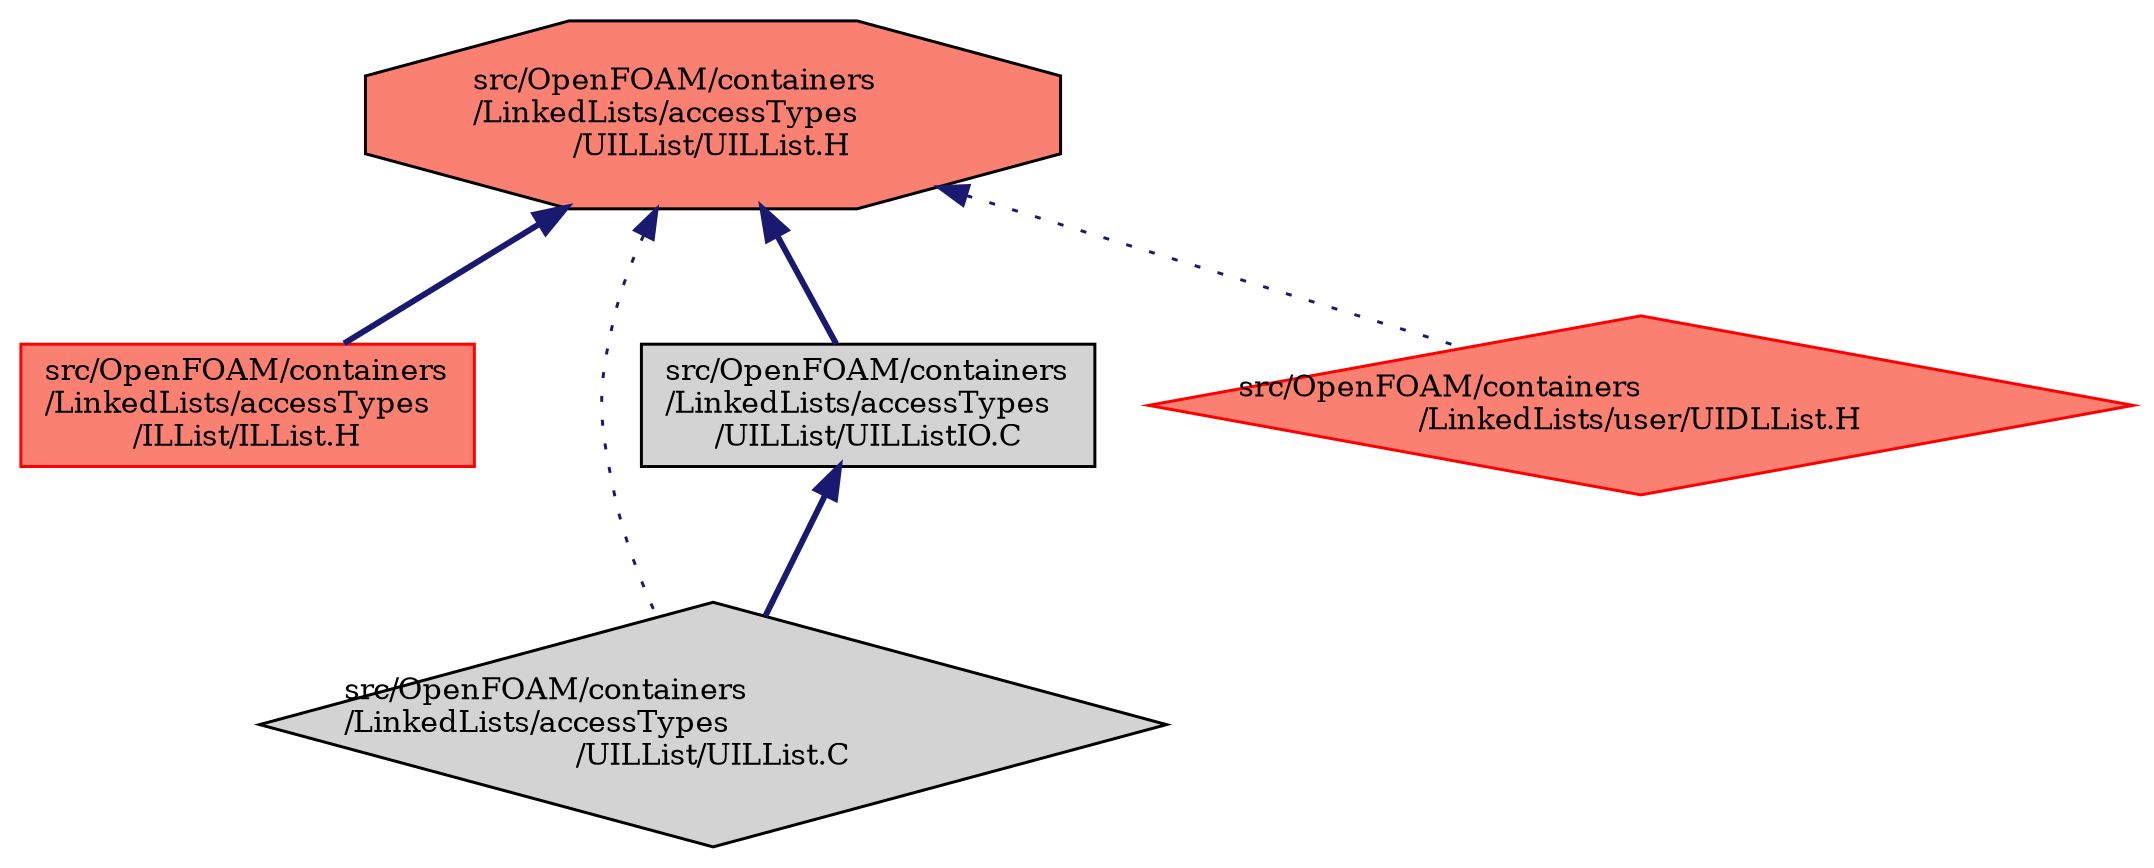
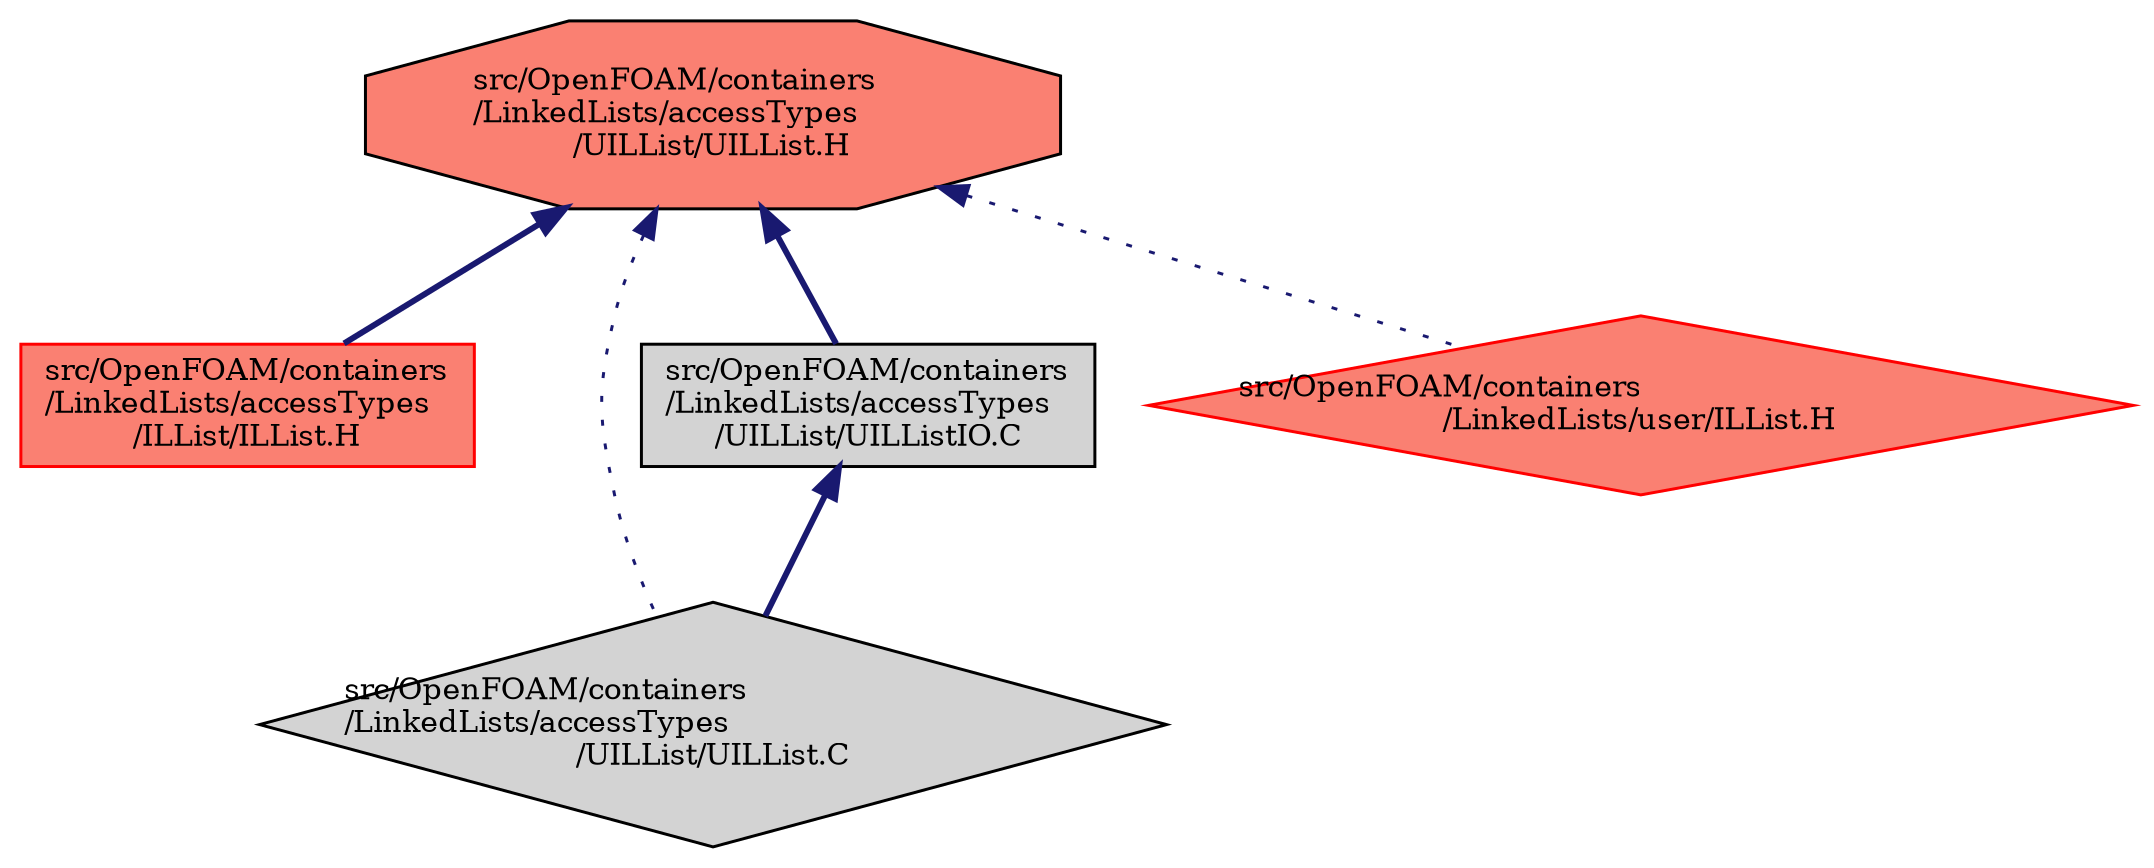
node "src/OpenFOAM/containers /LinkedLists/user/UIDLList.H": label "src/OpenFOAM/containers /LinkedLists/user/UIDLList.H" -> "src/OpenFOAM/containers /LinkedLists/user/ILList.H"
